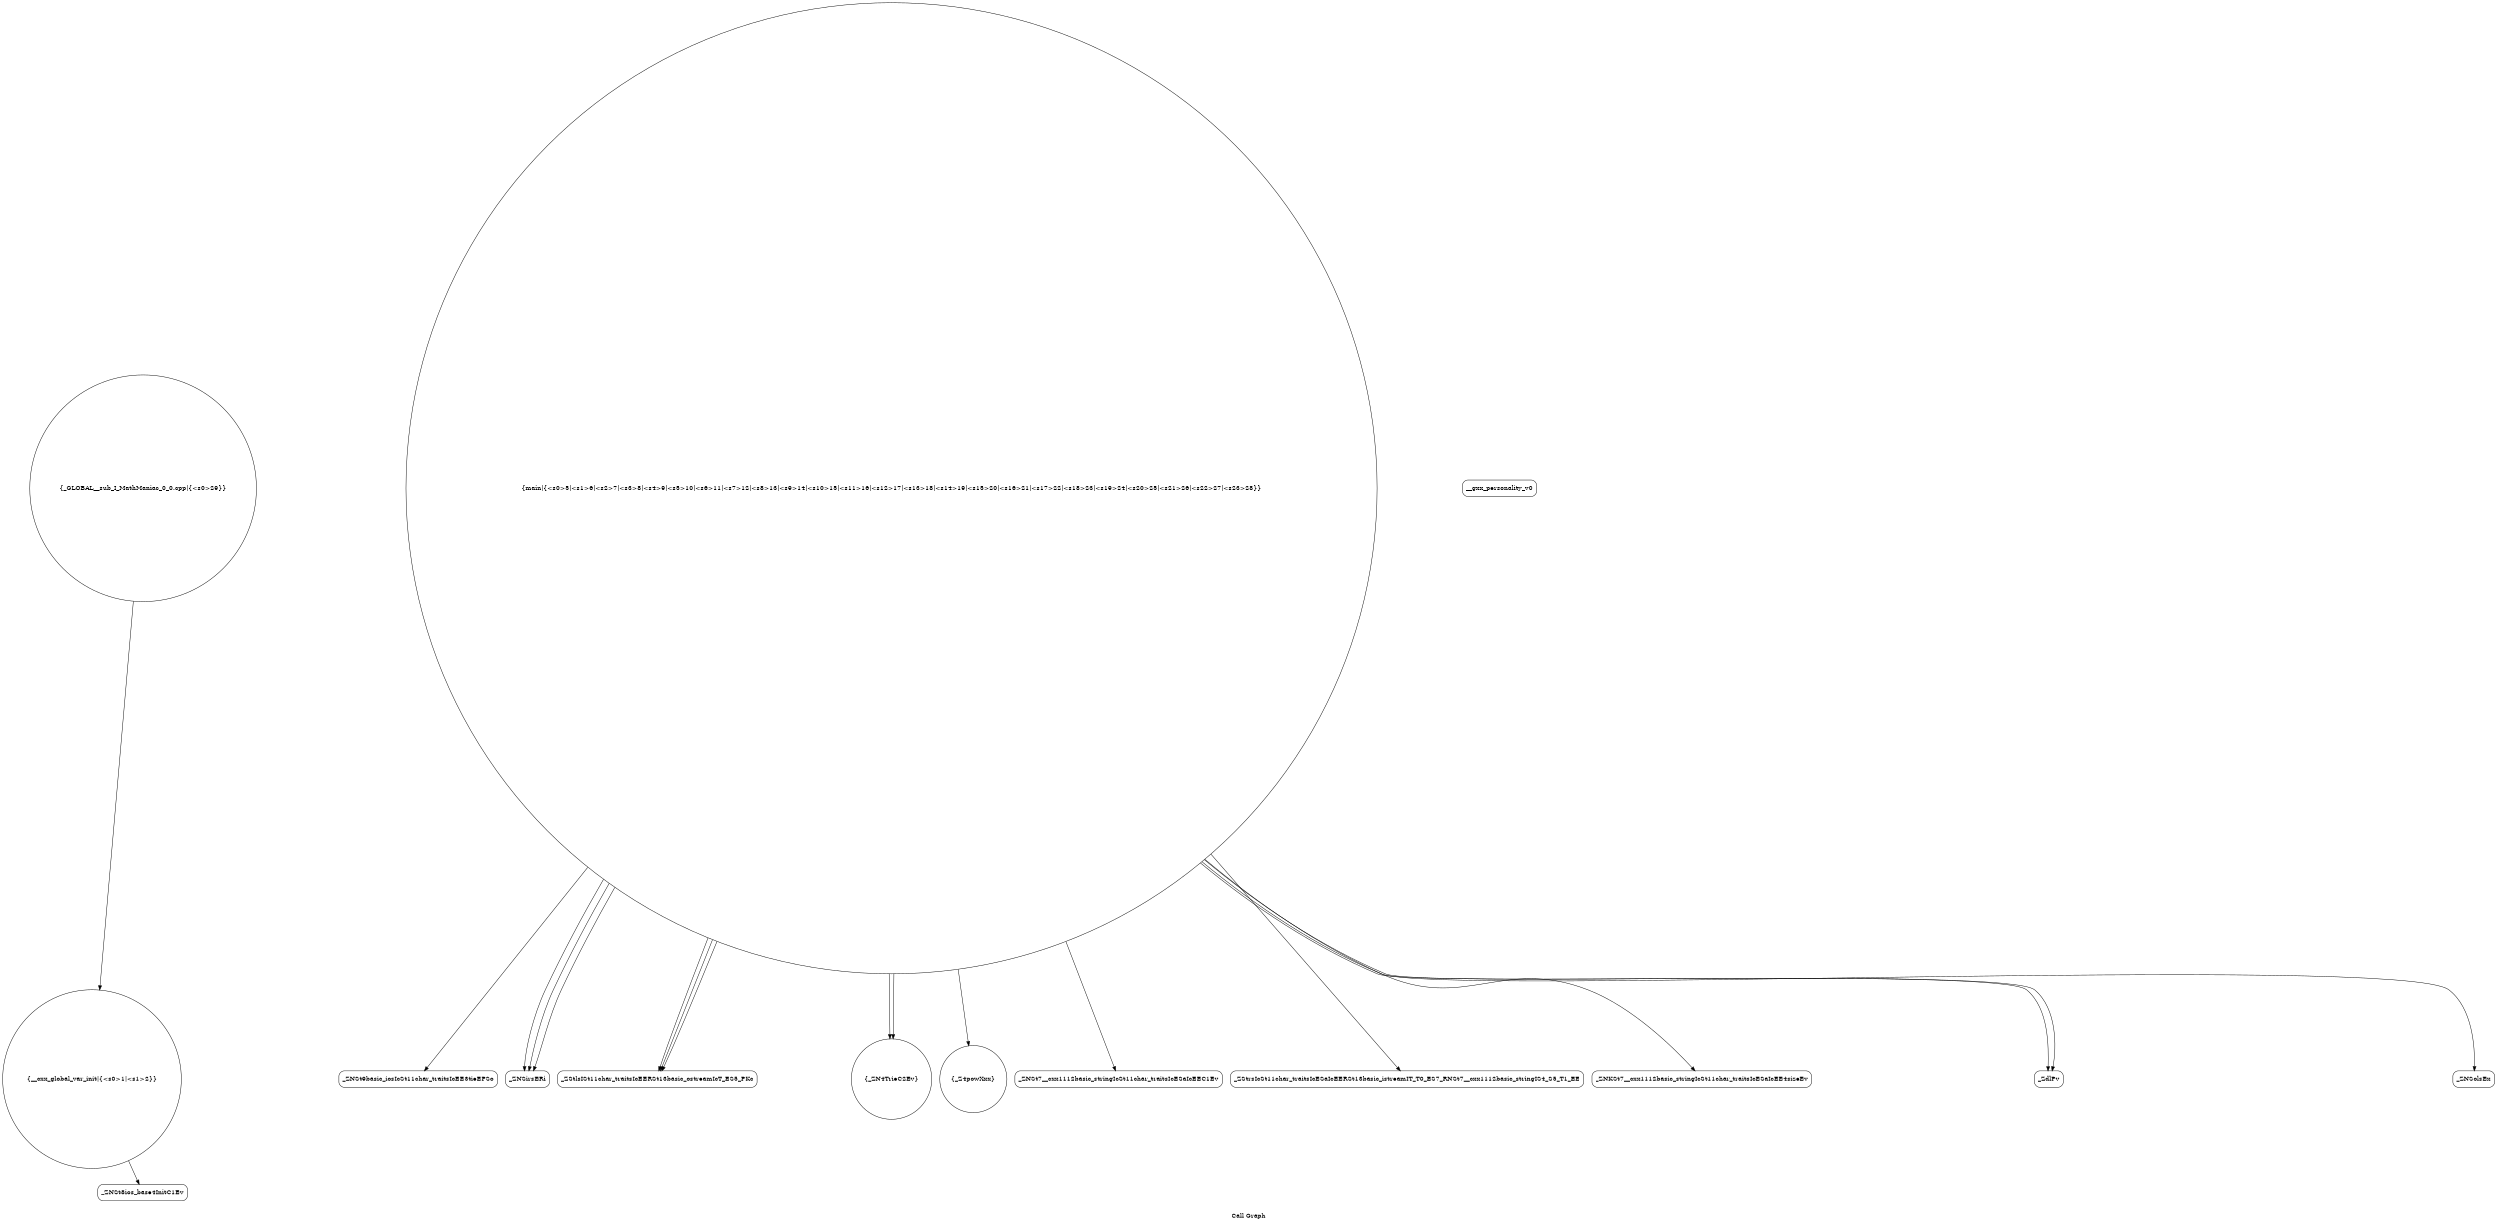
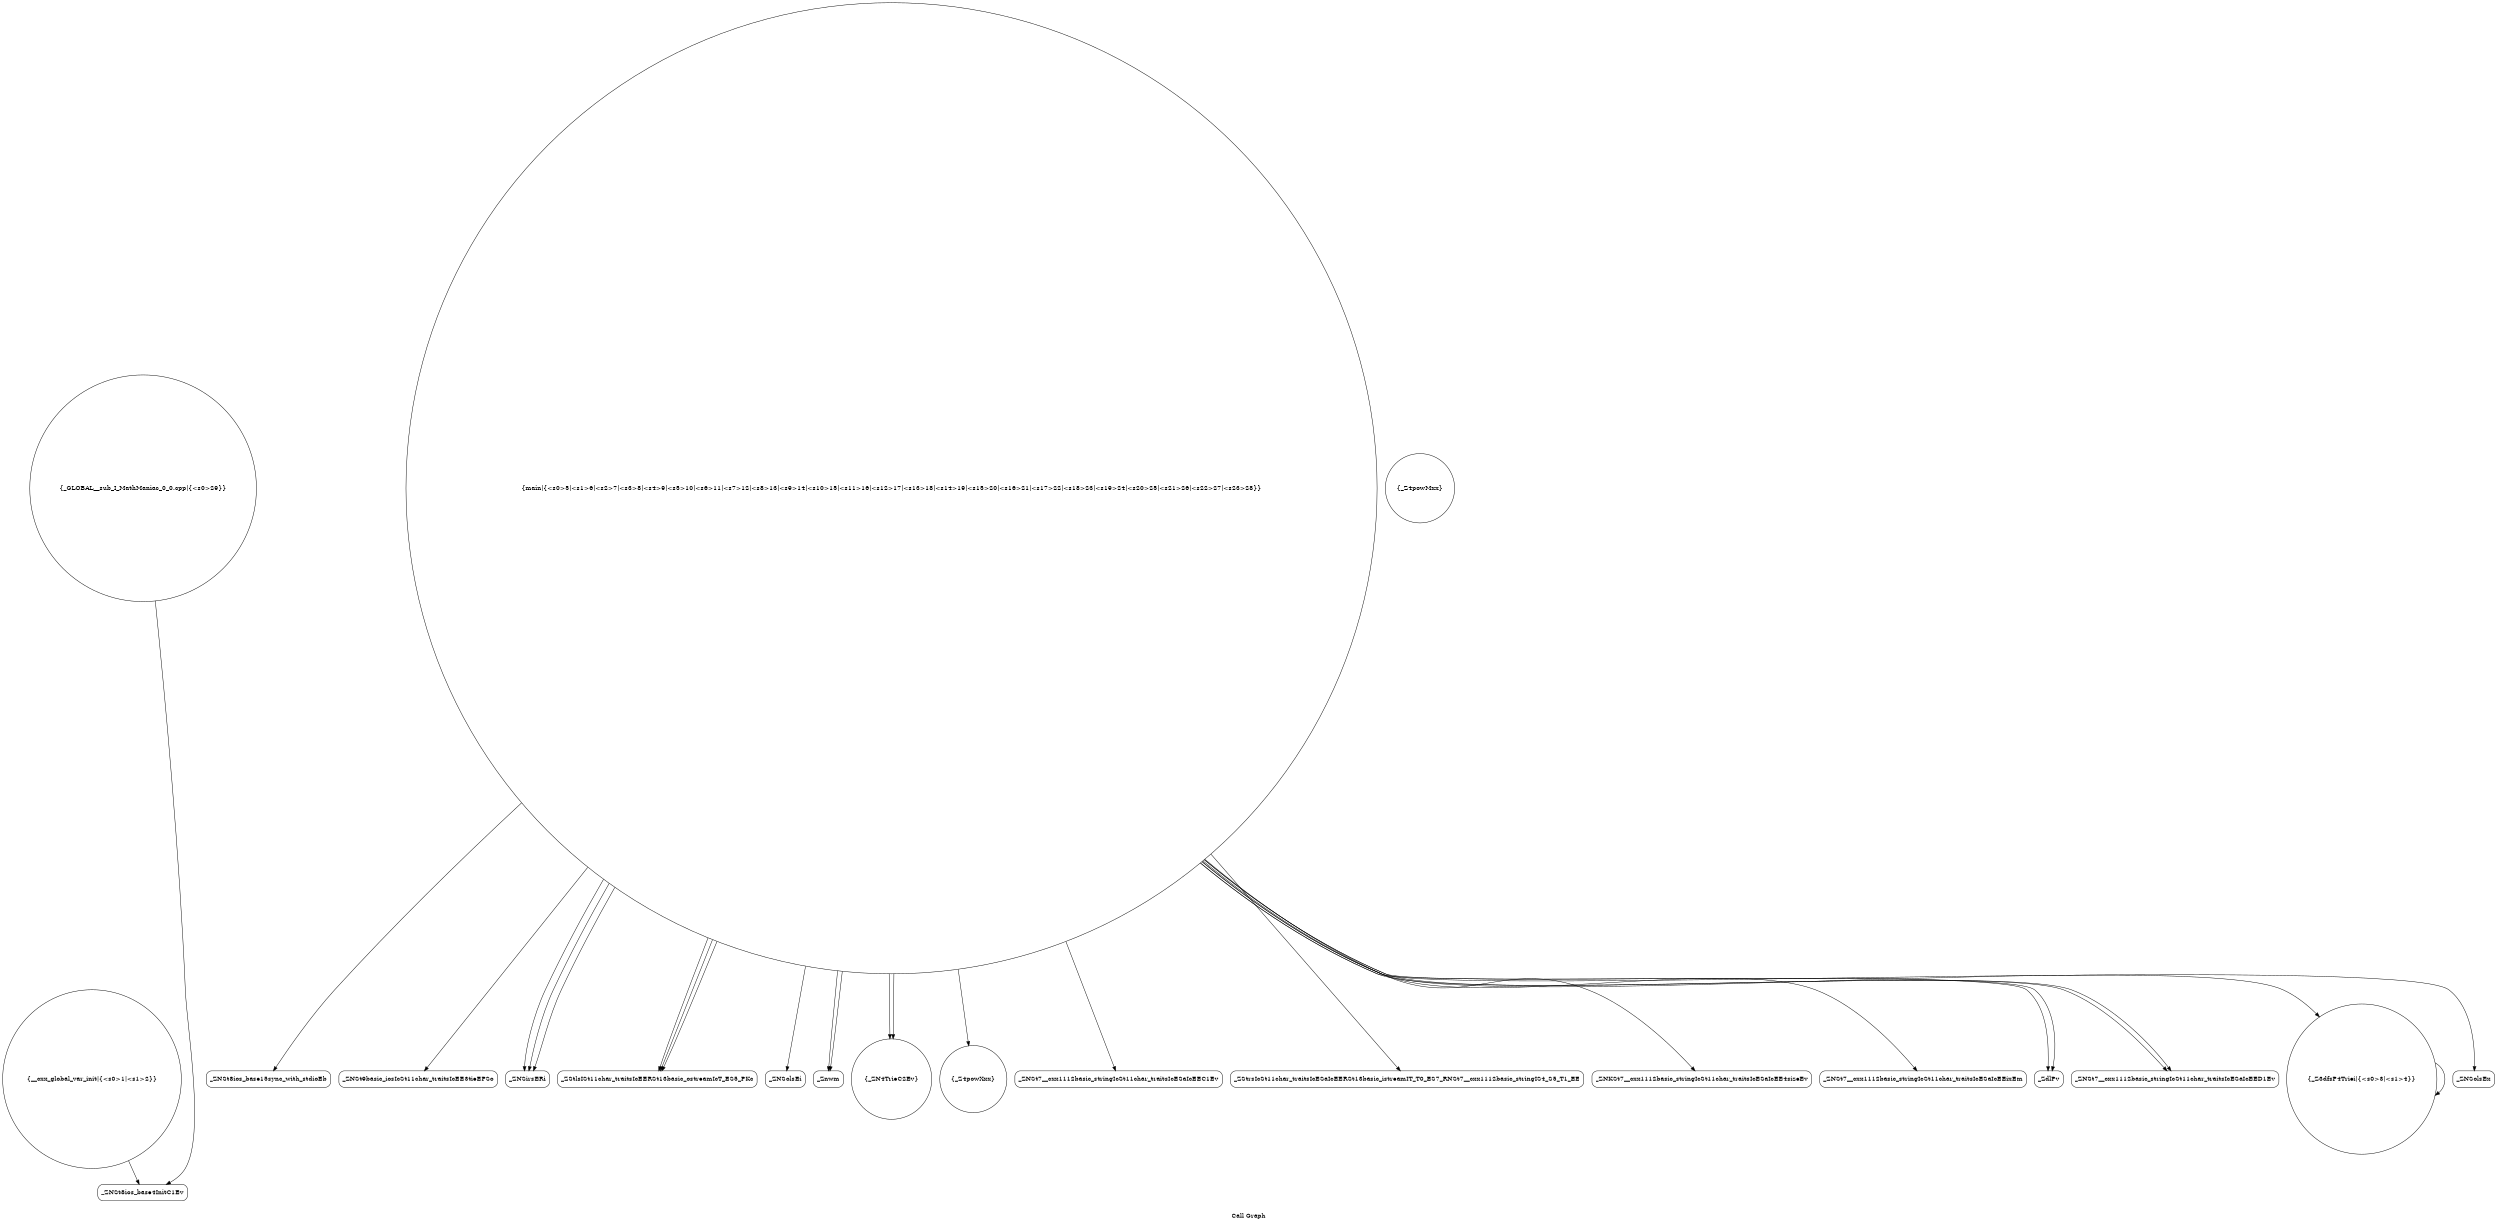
node "{_Z4powMxx}": added
node "__gxx_personality_v0": removed
edge "{_GLOBAL__sub_I_MathManiac_0_0.cpp|{<s0>29}}" -> "{__cxx_global_var_init|{<s0>1|<s1>2}}": now "{_GLOBAL__sub_I_MathManiac_0_0.cpp|{<s0>29}}" -> "_ZNSt8ios_base4InitC1Ev"
node "_ZNSt8ios_base15sync_with_stdioEb": added
node "_ZNSolsEi": added
node "_Znwm": added
node "_ZNSt7__cxx1112basic_stringIcSt11char_traitsIcESaIcEEixEm": added
node "_ZNSt7__cxx1112basic_stringIcSt11char_traitsIcESaIcEED1Ev": added
node "{_Z3dfsP4Triei|{<s0>3|<s1>4}}": added
